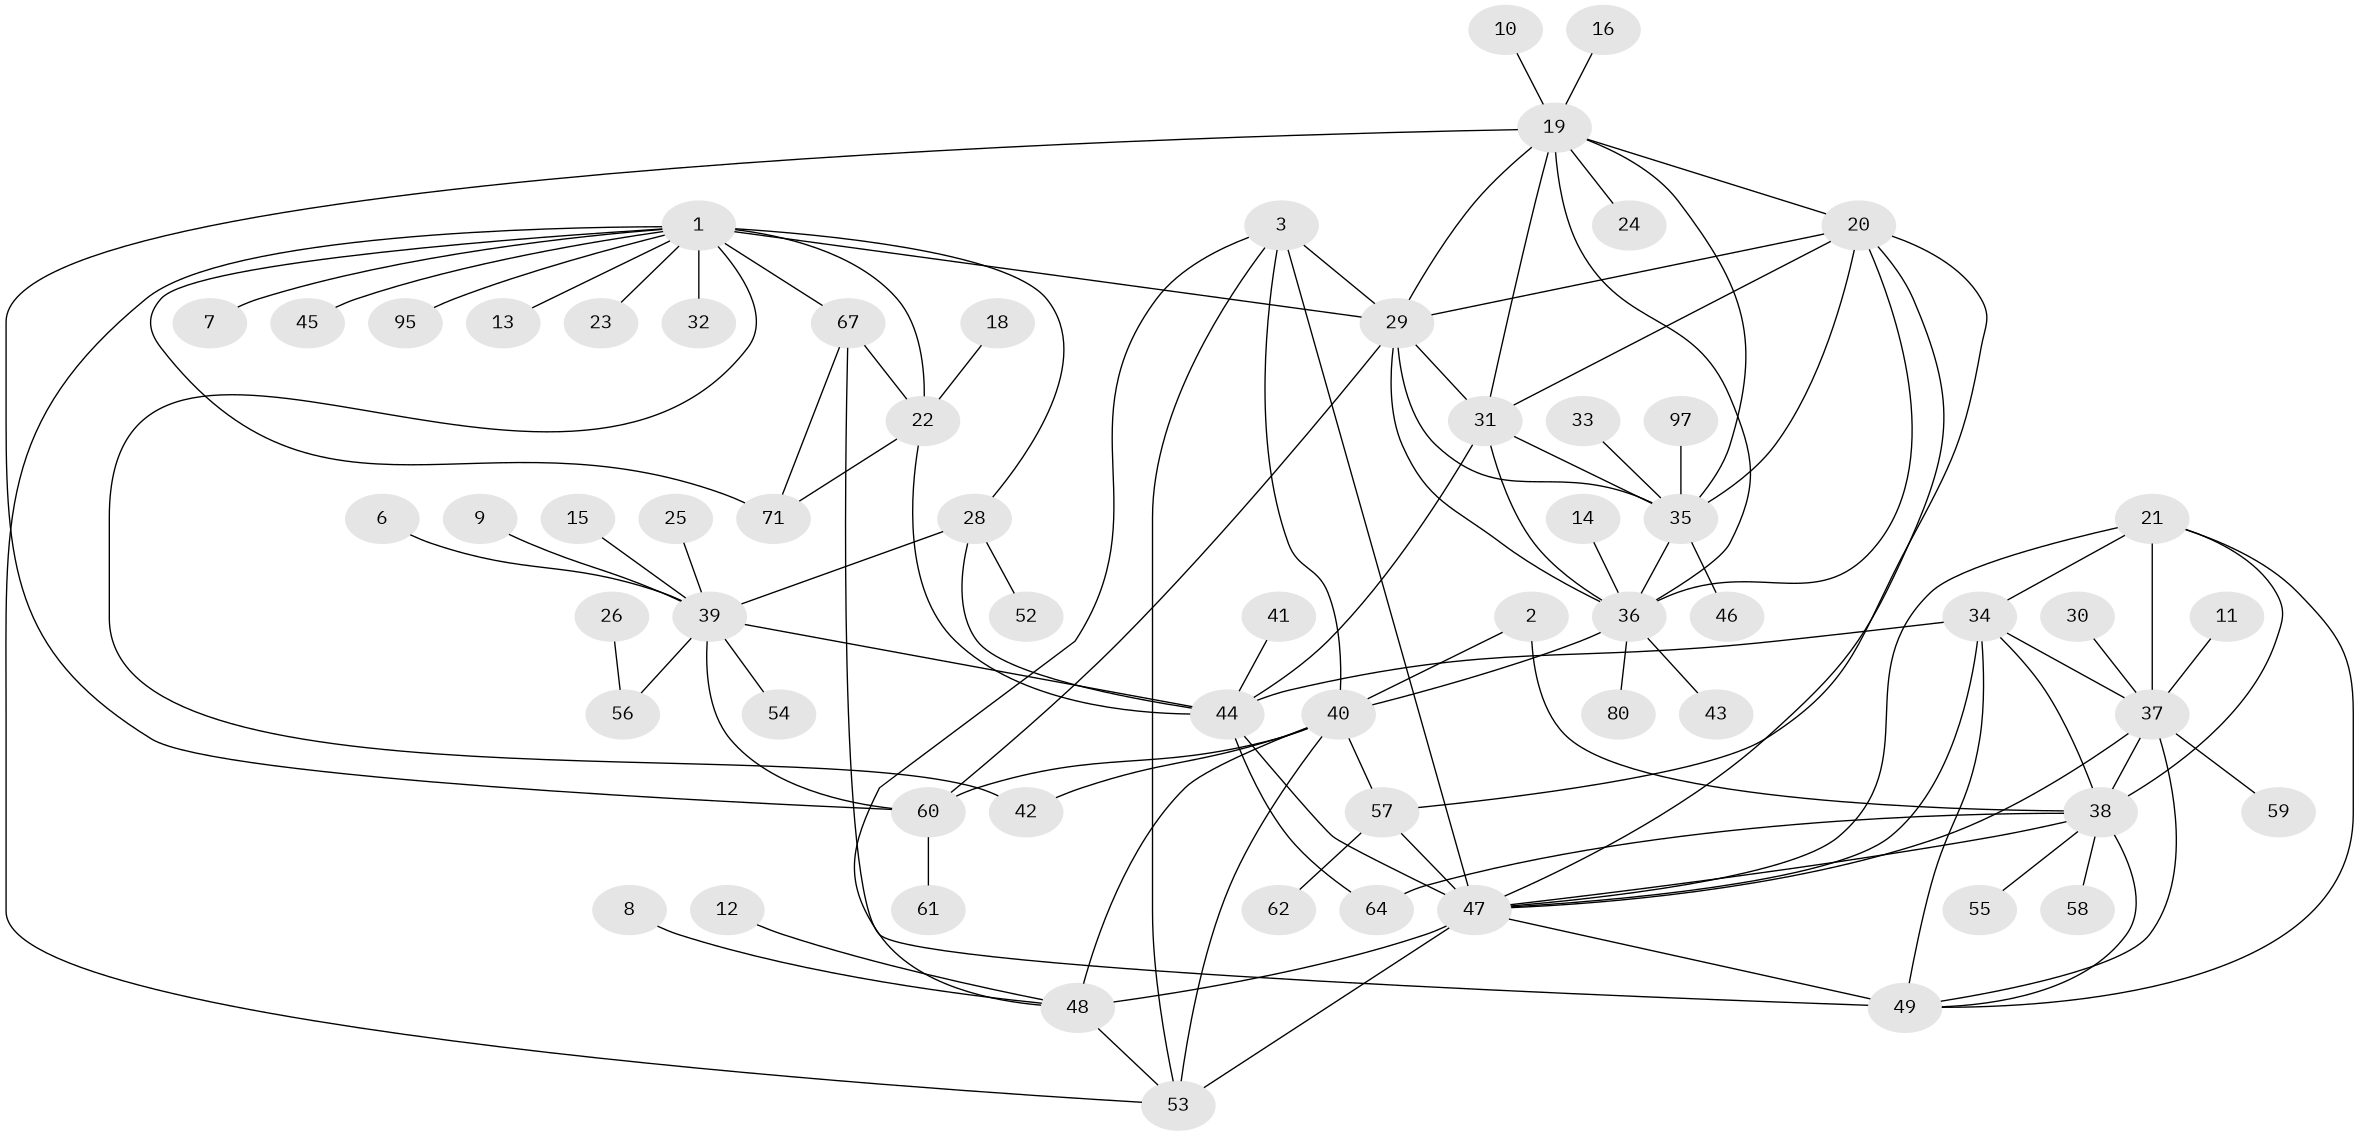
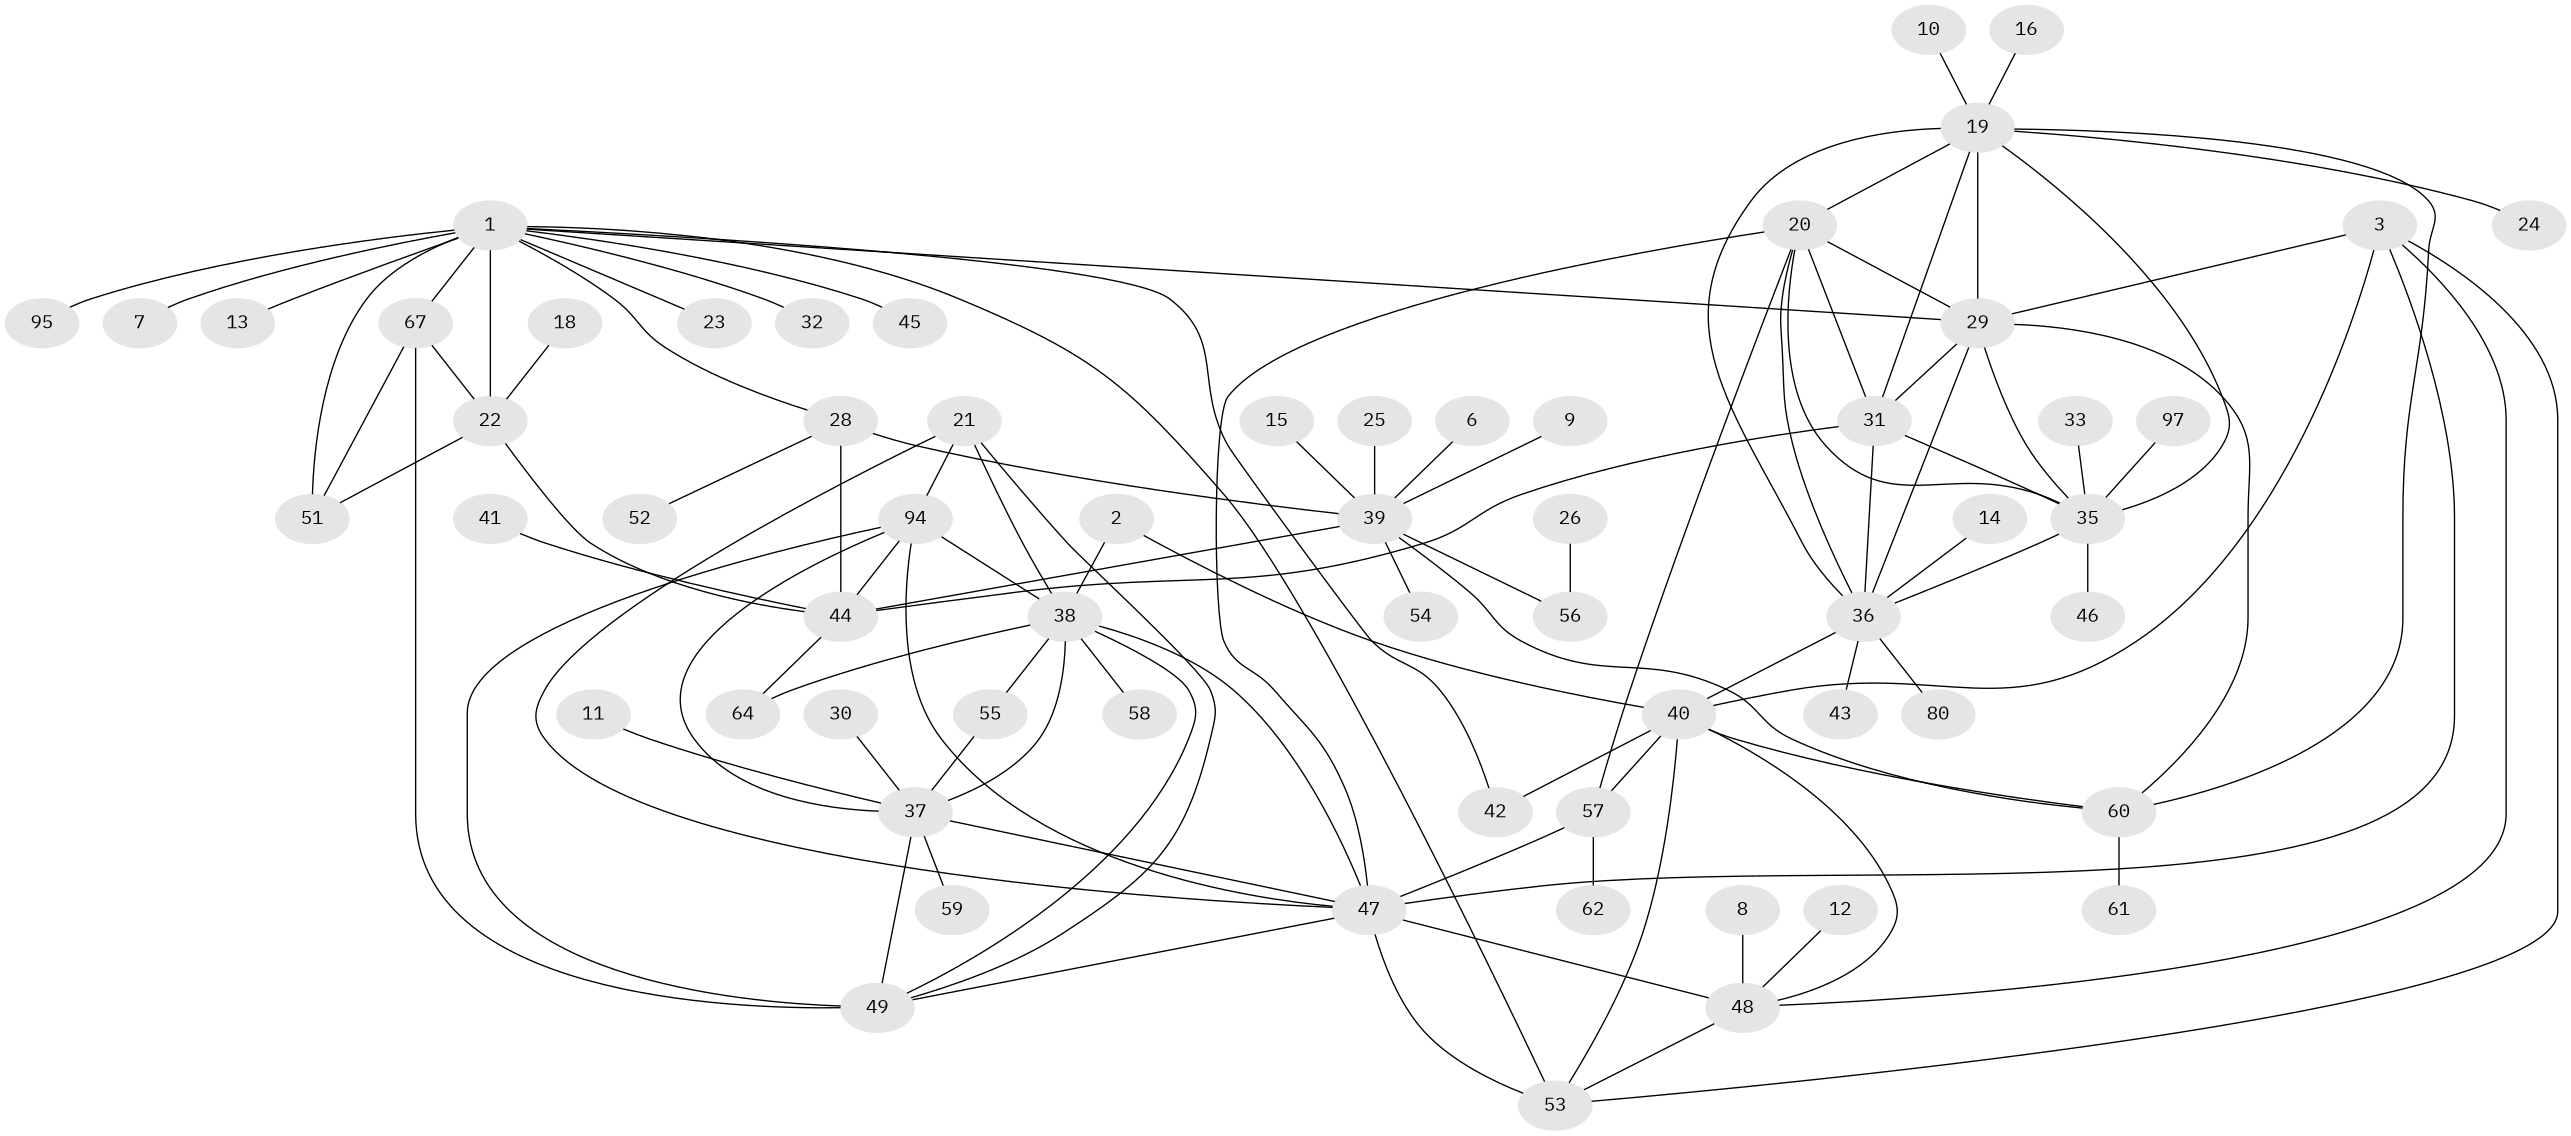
node "71": label "71" -> "51"
node "34": label "34" -> "94"
edge "21" -- "37": now "55" -- "37"
edge "44" -- "47": removed
